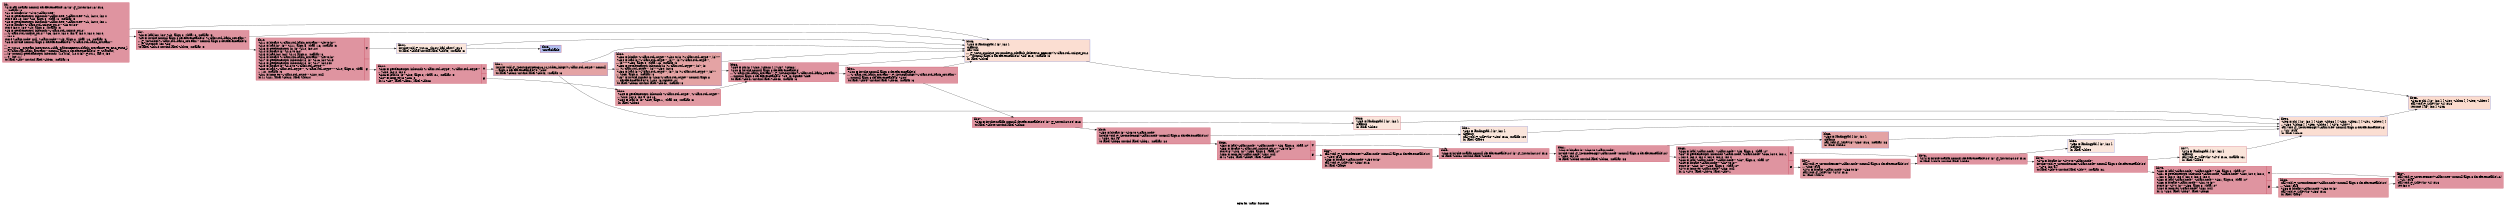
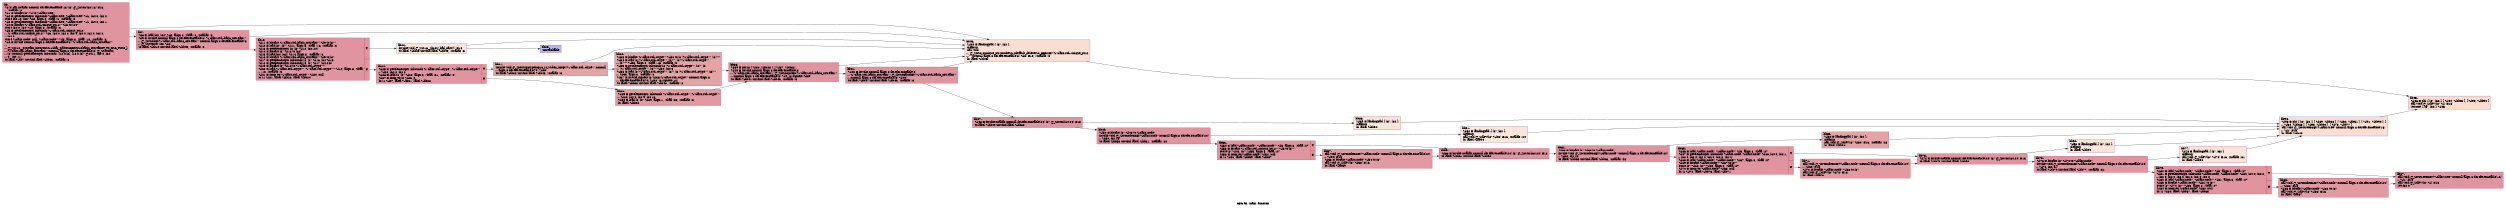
edge "bb32:" -> "bb43:": removed
edge "bb31:" -> "bb94:": now "bb92:" -> "bb94:"
